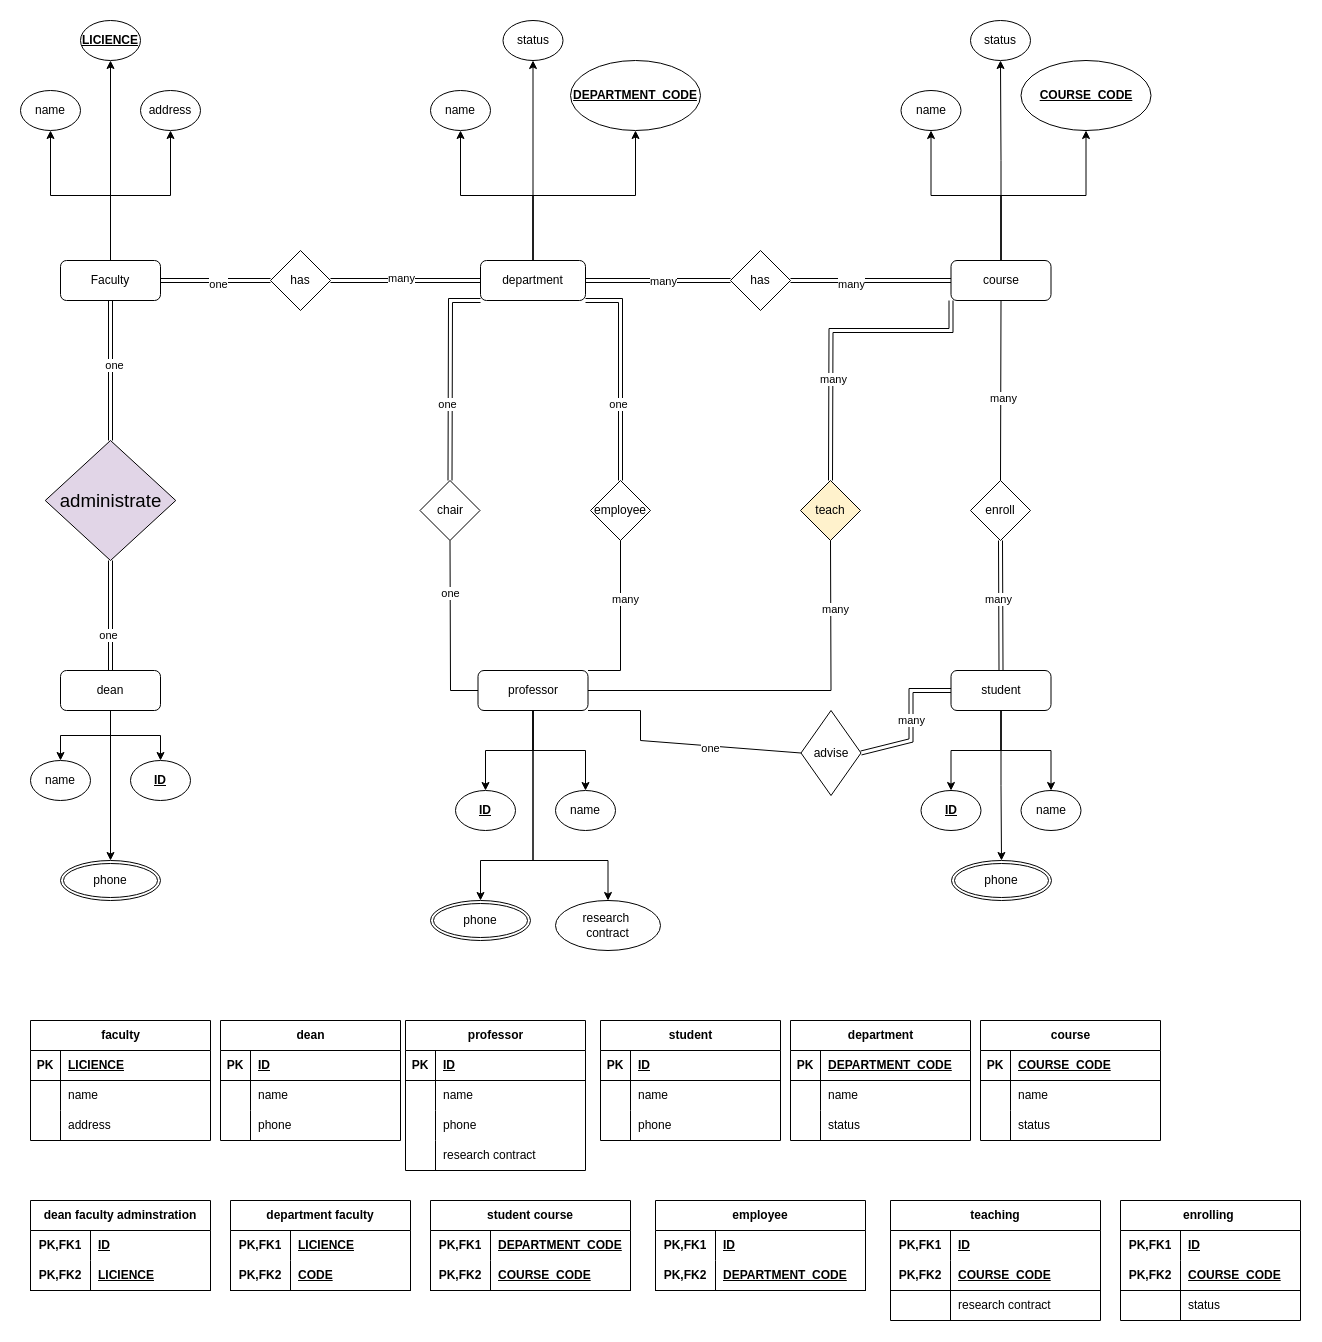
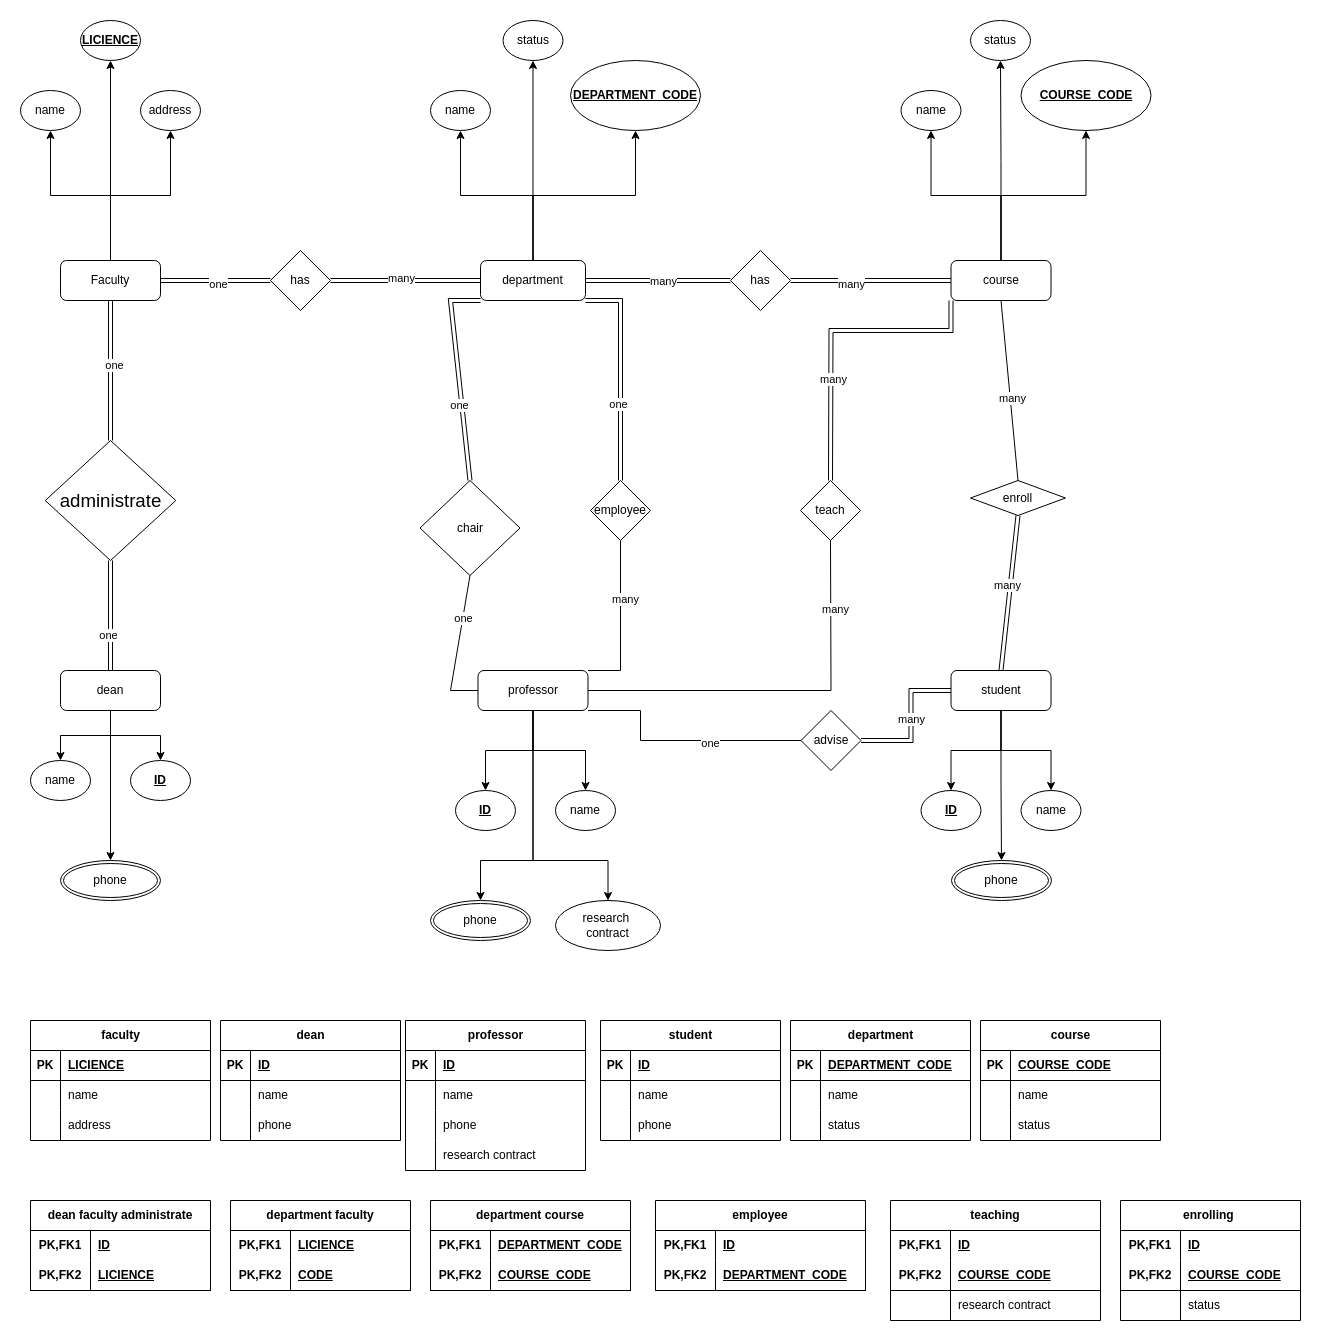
node "administrate": fillcolor #e1d5e7 -> #ffffff
node "chair": size 60x60 -> 100x95
node "teach": fillcolor #fff2cc -> #ffffff
node "enroll": size 60x60 -> 95x35
node "advise": size 60x85 -> 60x60
node "dean faculty adminstration": label "dean faculty adminstration" -> "dean faculty administrate"
node "student course": label "student course" -> "department course"
